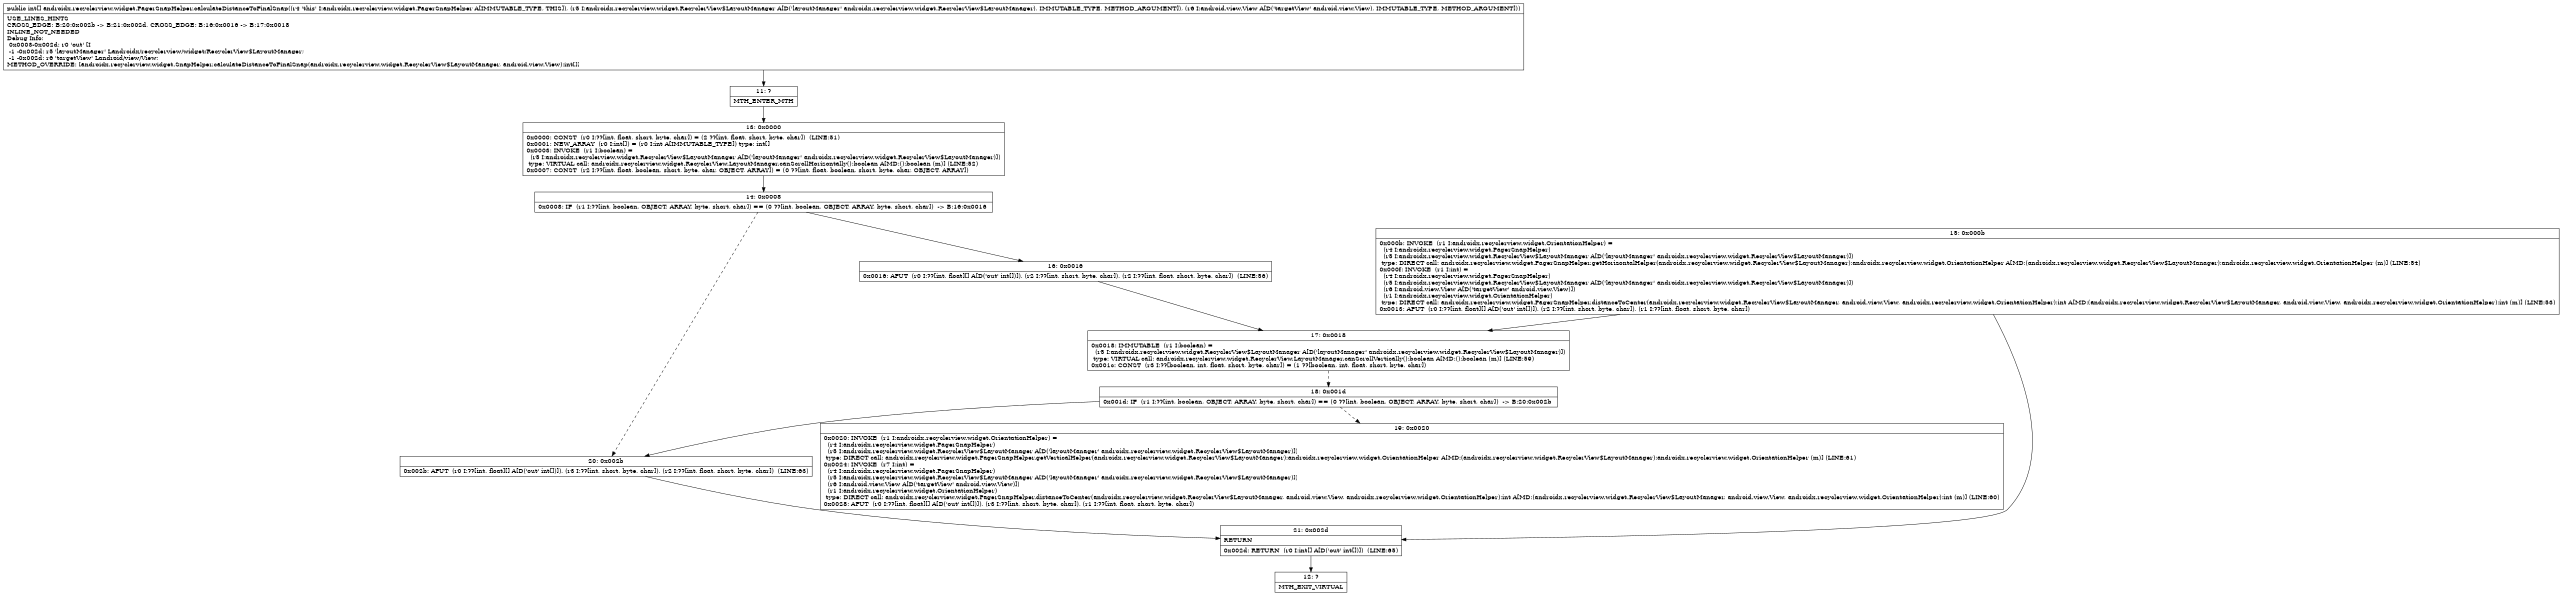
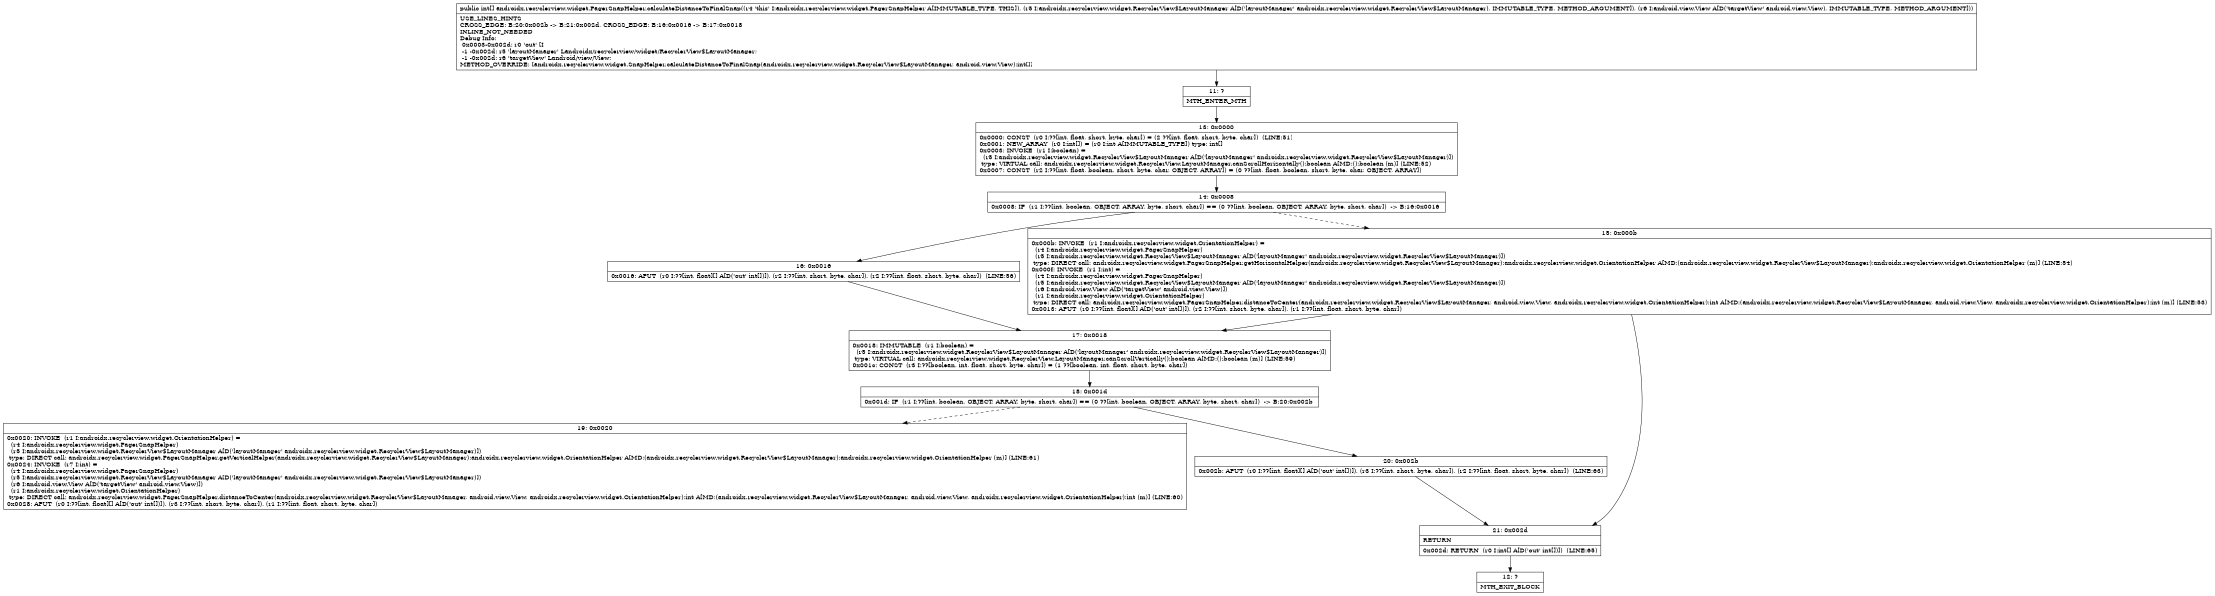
edge "14: 0x0008" -> "20: 0x002b": now "14: 0x0008" -> "15: 0x000b"
edge "17: 0x0018" -> "18: 0x001d": style dashed -> solid
node "12: ?": text "MTH_EXIT_VIRTUAL" -> "MTH_EXIT_BLOCK"
